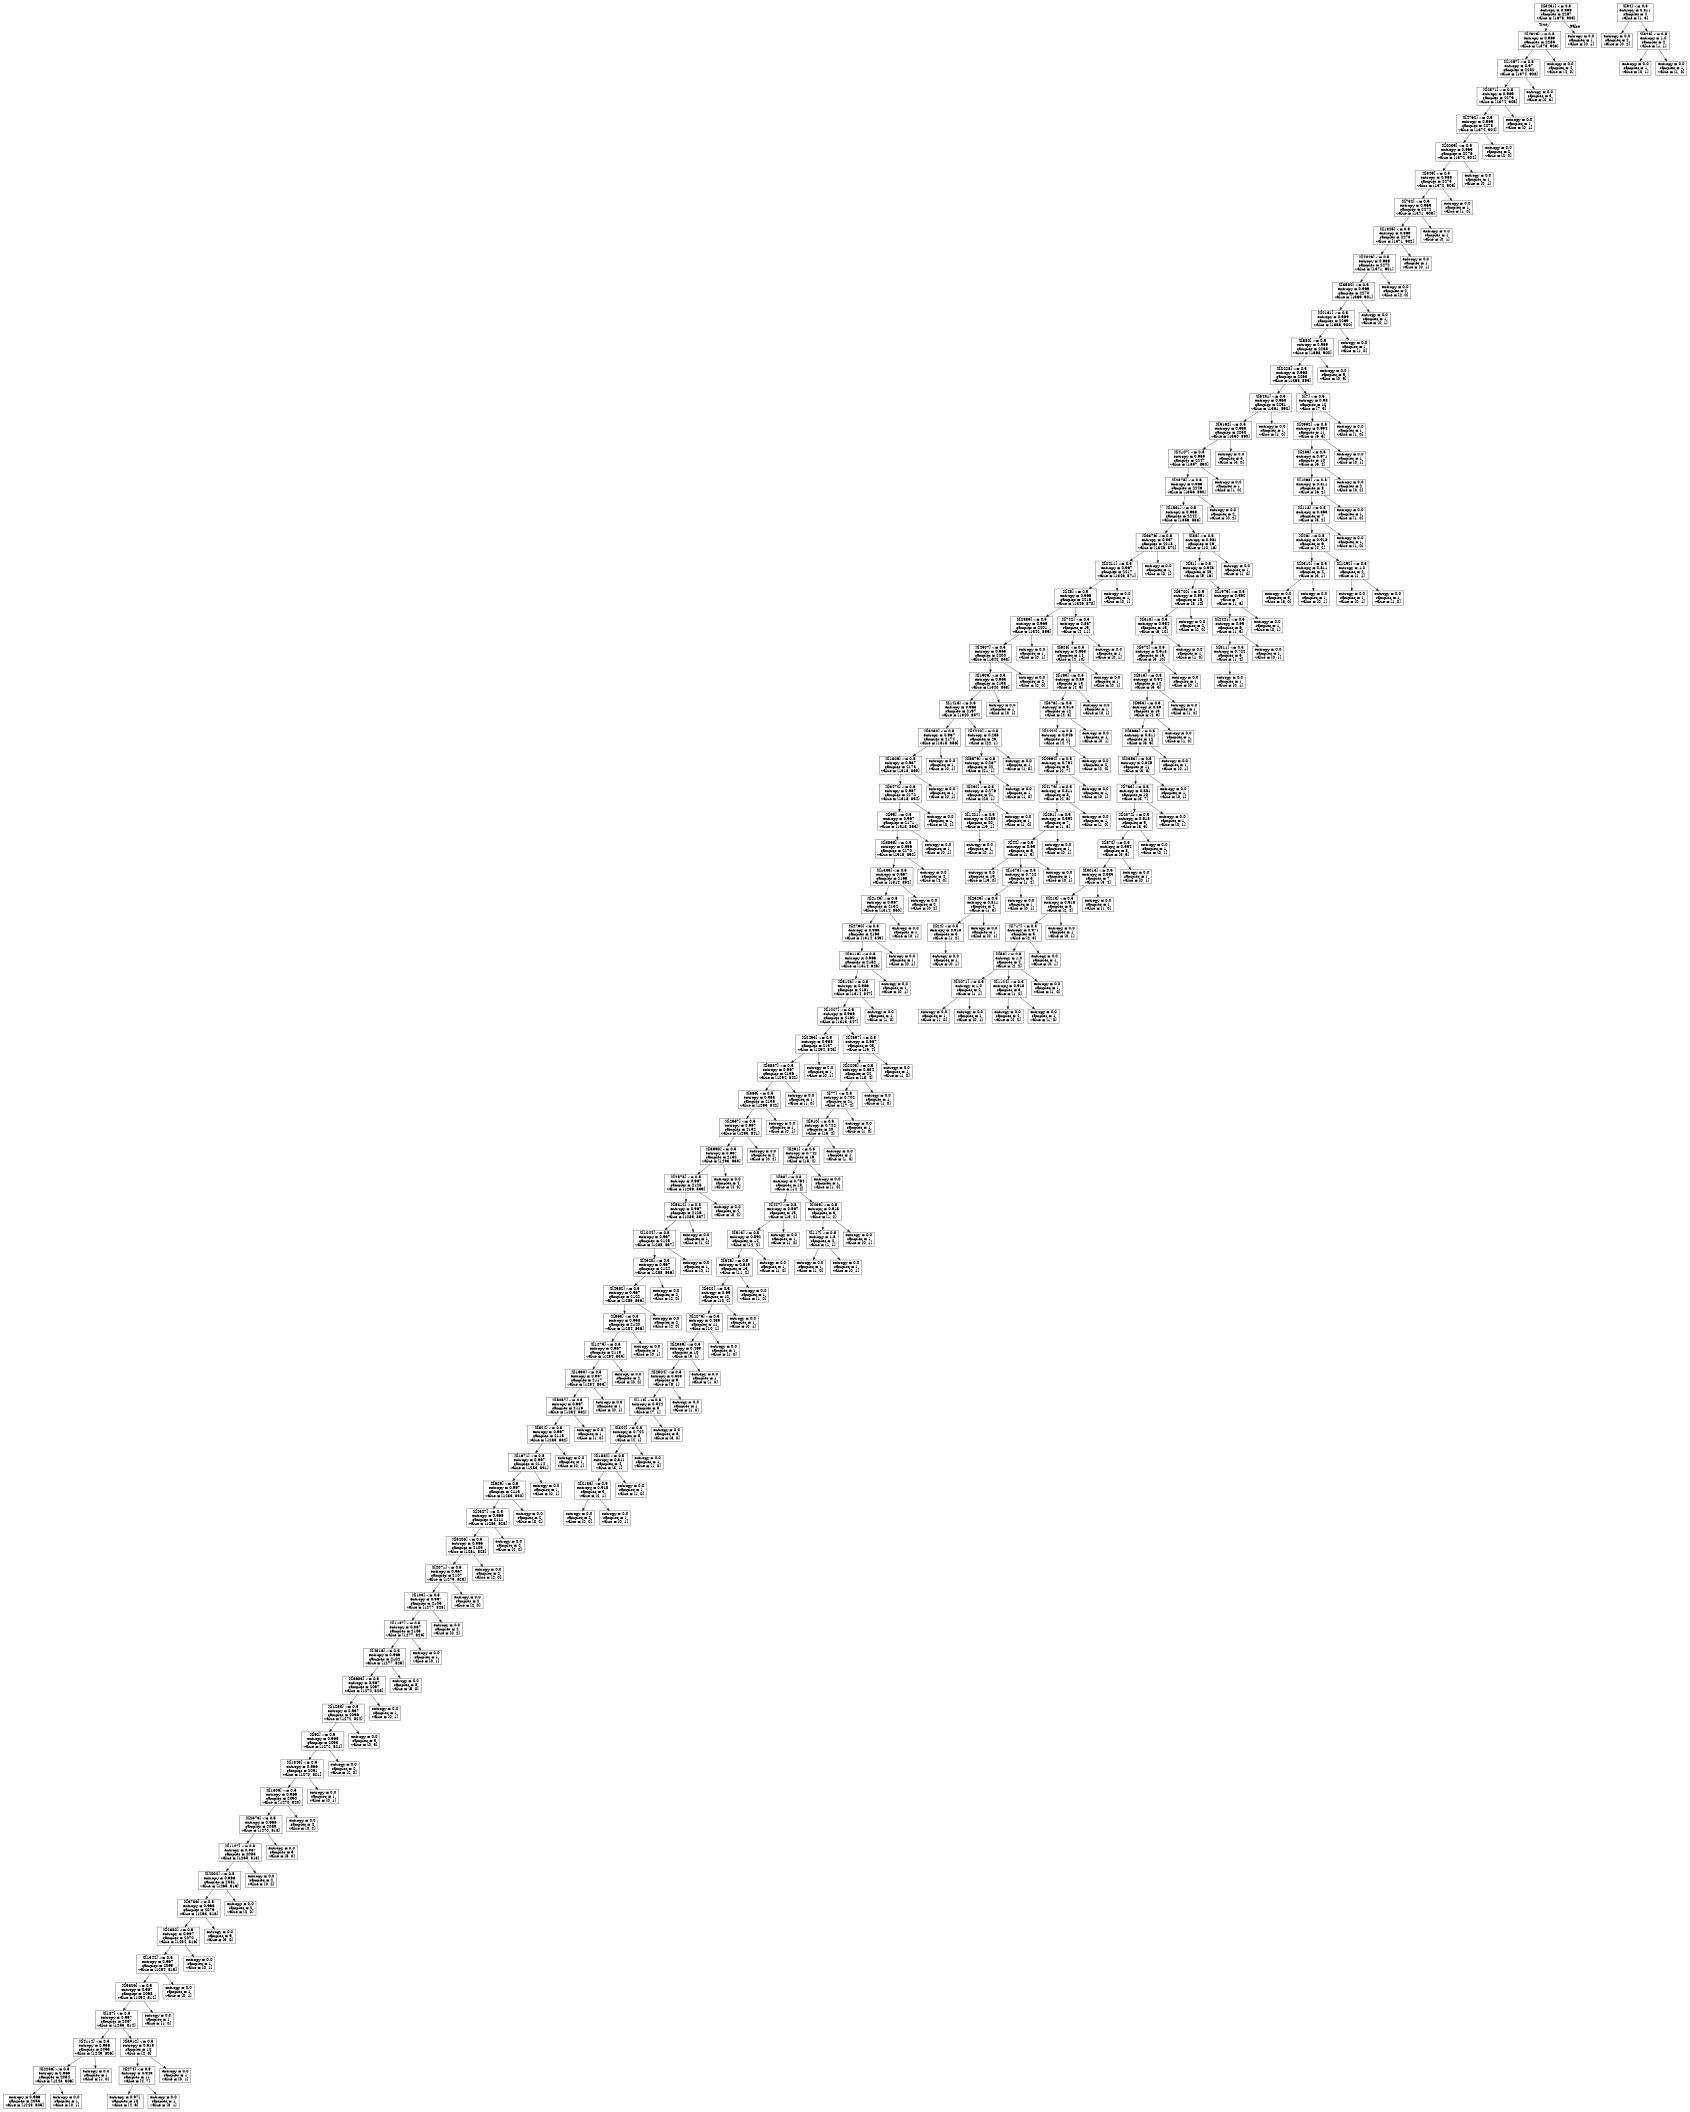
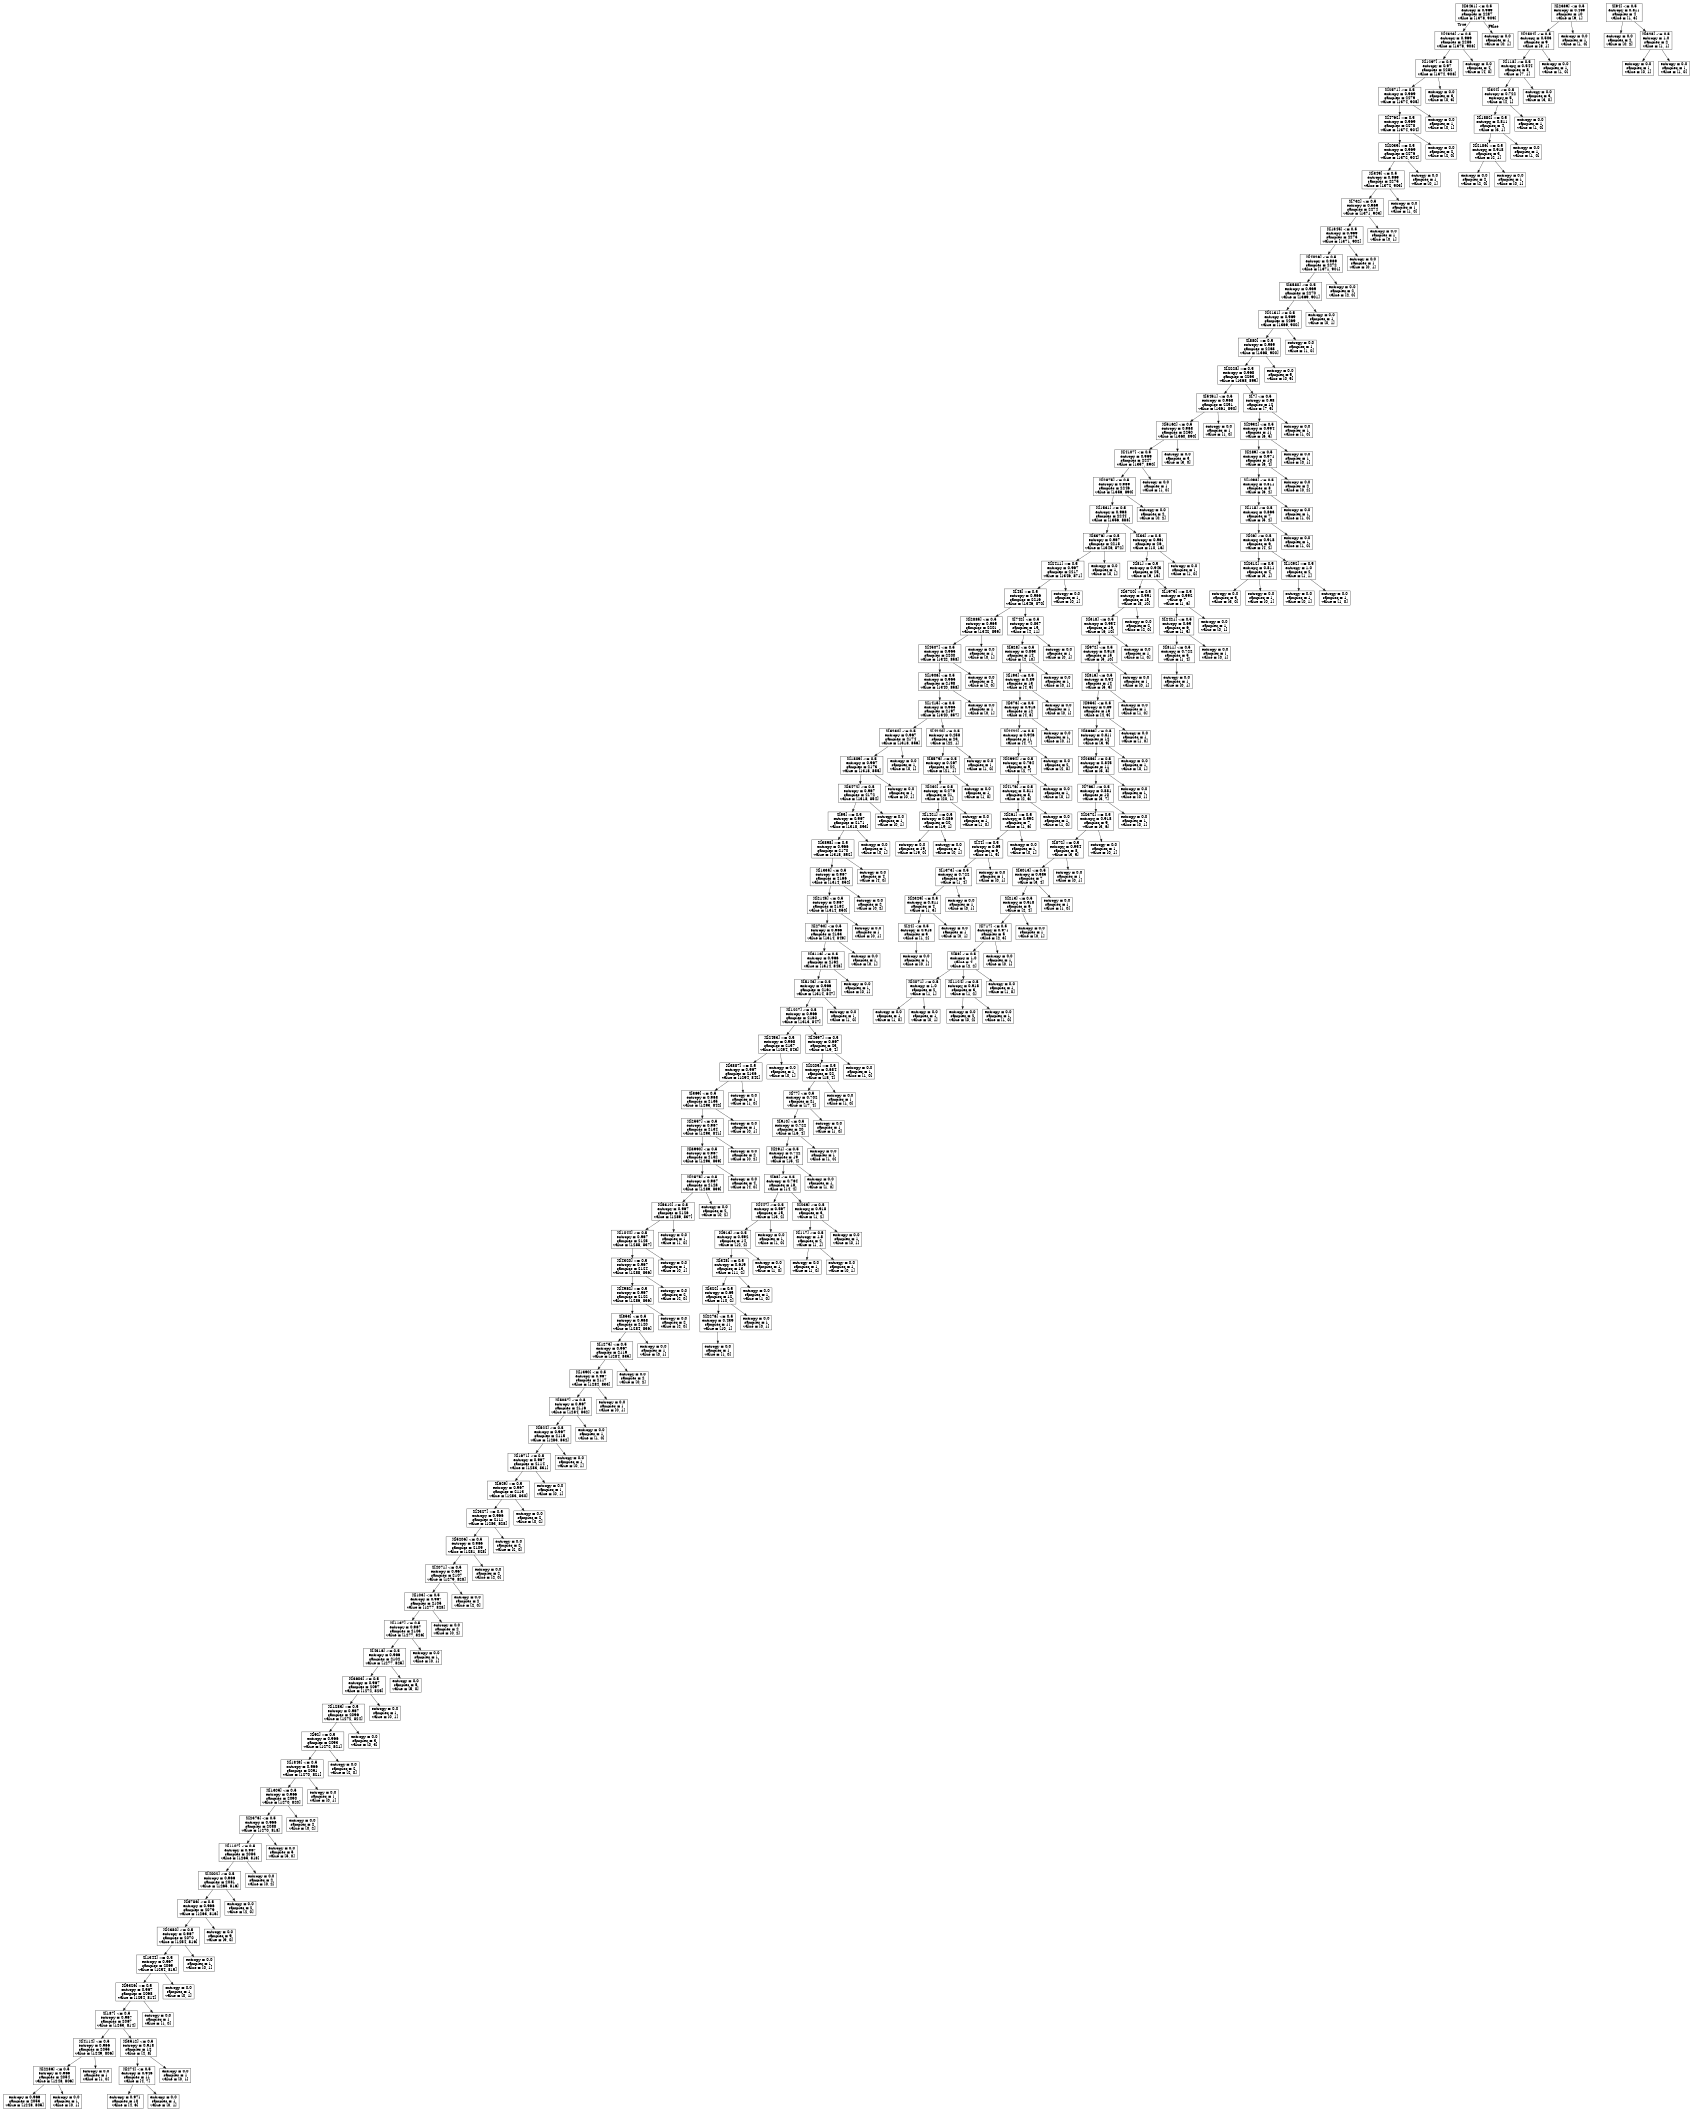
edge "X[44] <= 0.5 entropy = 0.65 samples = 6 value = [1, 5]" -> "entropy = 0.0 samples = 19 value = [19, 0]": now "X[1421] <= 0.5 entropy = 0.286 samples = 20 value = [19, 1]" -> "entropy = 0.0 samples = 19 value = [19, 0]"
node "X[58] <= 0.5 entropy = 1.0 samples = 4 value = [2, 2]": label "X[58] <= 0.5 entropy = 1.0 samples = 4 value = [2, 2]" -> "X[58] <= 0.5 entropy = 1.0 value = 4 value = [2, 2]"
edge "X[2276] <= 0.5 entropy = 0.439 samples = 11 value = [10, 1]" -> "X[2389] <= 0.5 entropy = 0.469 samples = 10 value = [9, 1]": removed
node "X[324] <= 0.5 entropy = 0.722 samples = 5 value = [4, 1]": label "X[324] <= 0.5 entropy = 0.722 samples = 5 value = [4, 1]" -> "X[324] <= 0.5 entropy = 0.722 entropy = 5 value = [4, 1]"
